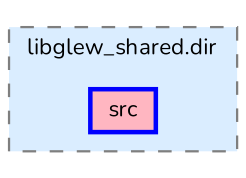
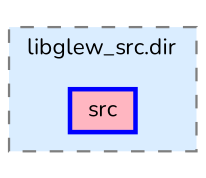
cluster "libglew_shared.dir": label "libglew_shared.dir" -> "libglew_src.dir"
